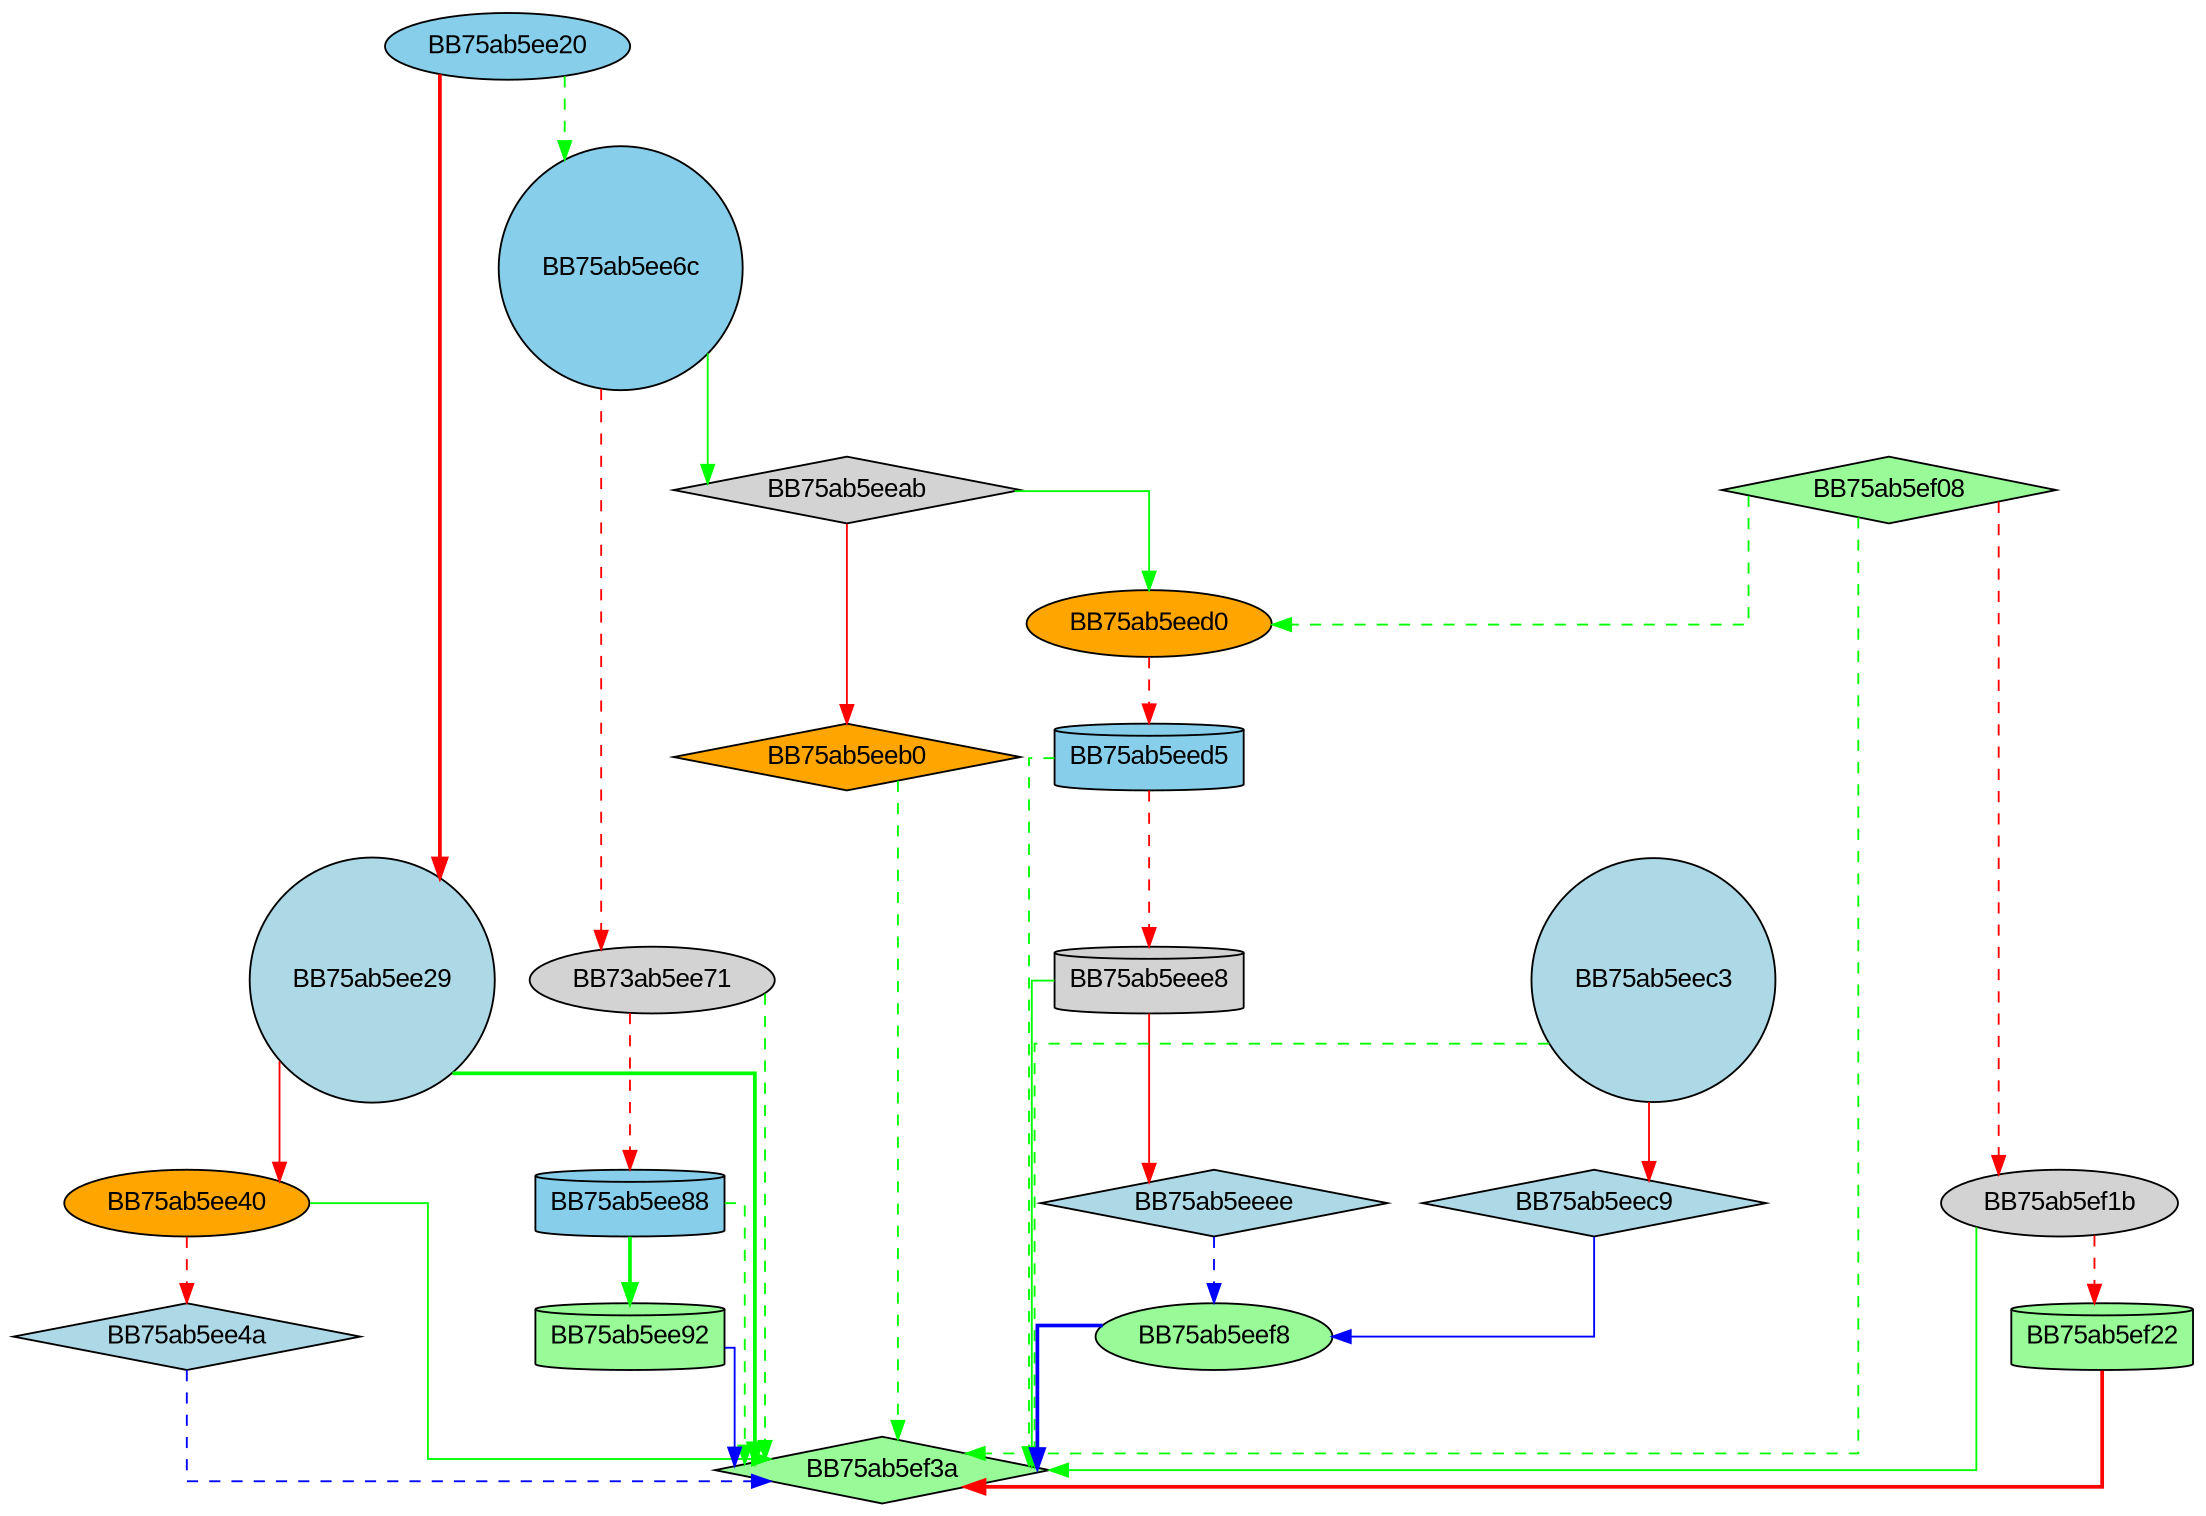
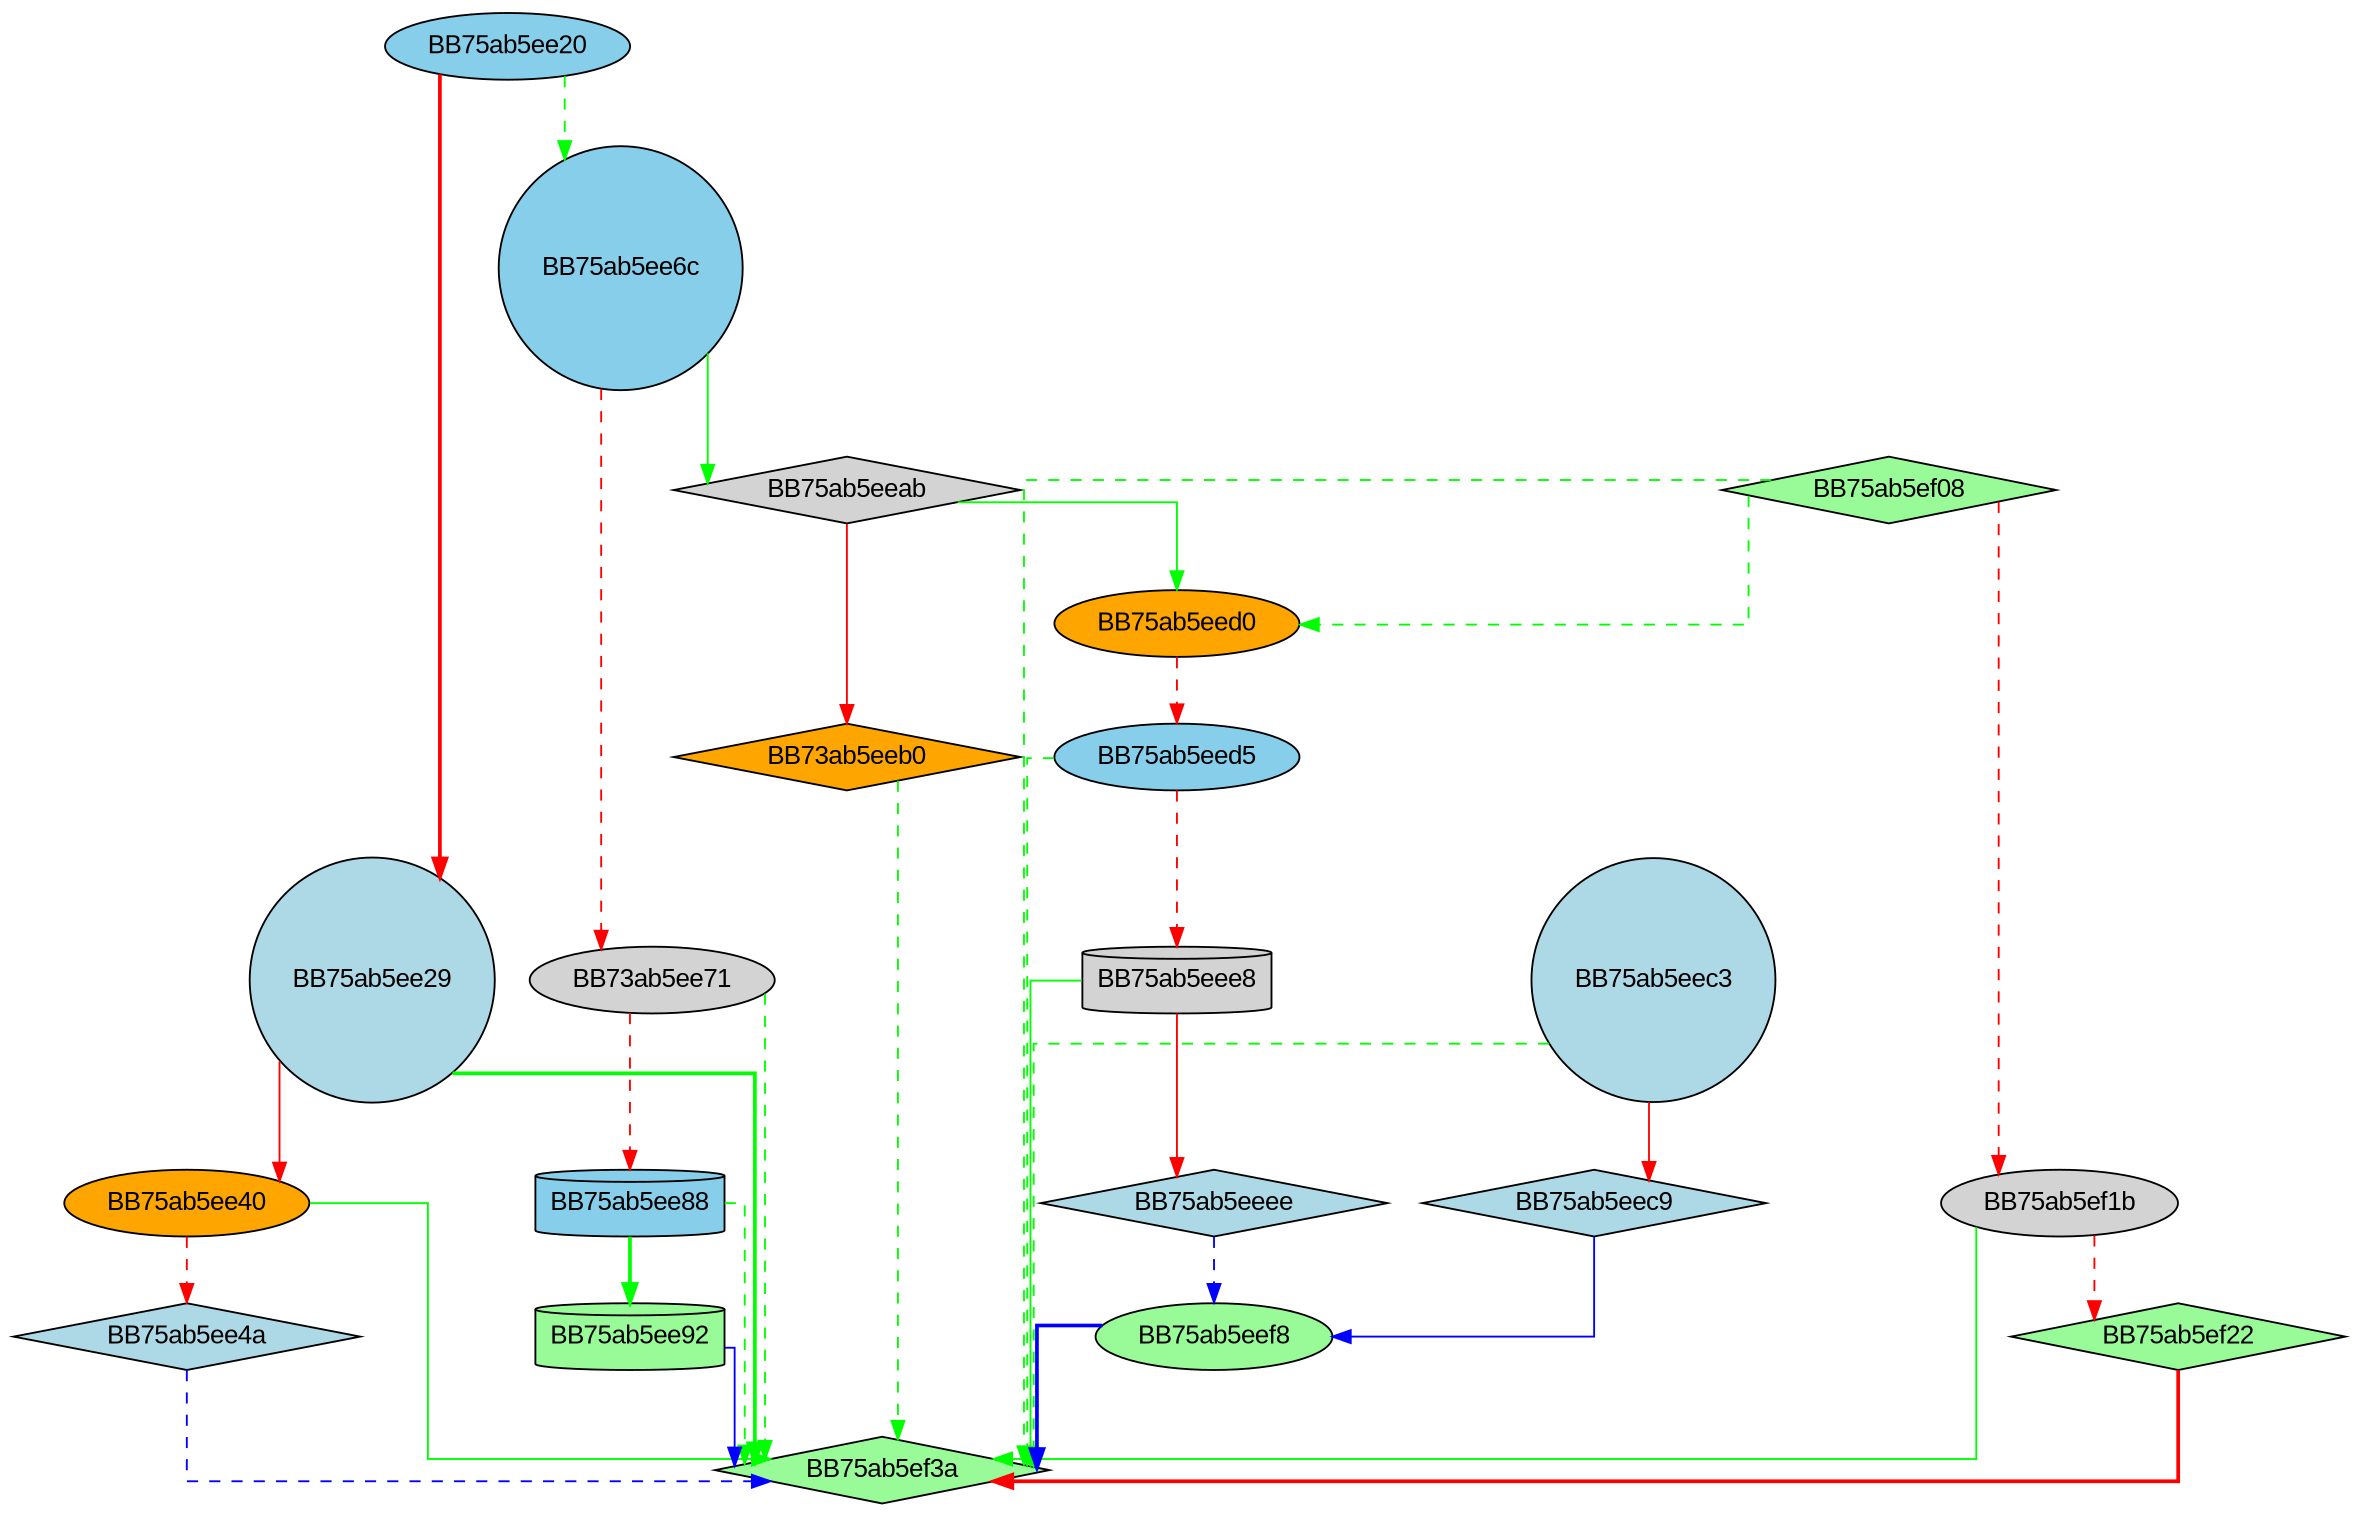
node "BB75ab5eeb0": label "BB75ab5eeb0" -> "BB73ab5eeb0"
node "BB75ab5eed5": shape cylinder -> ellipse
node "BB75ab5ef22": shape cylinder -> diamond
